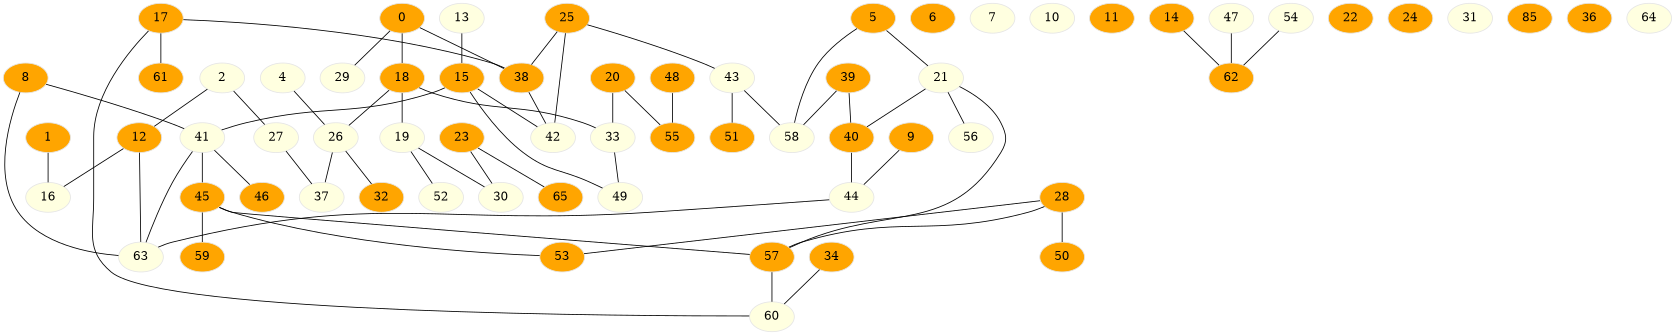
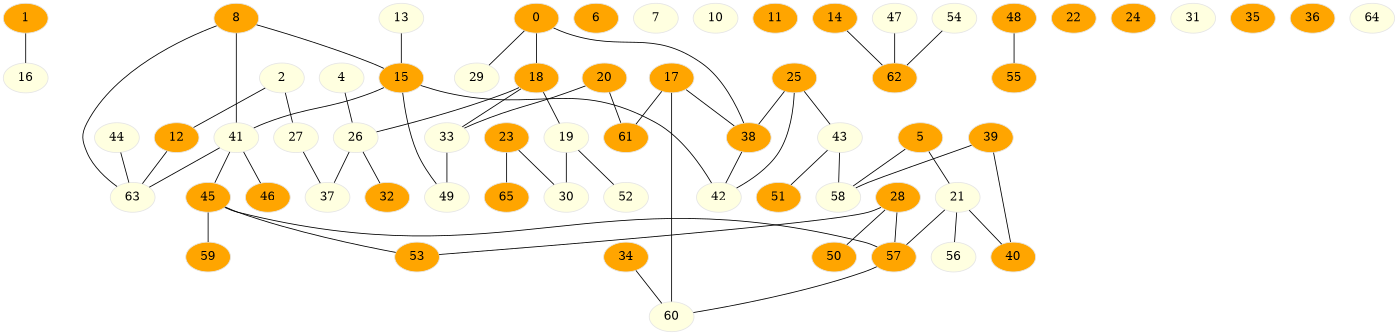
node "85": label "85" -> "35"
edge "8" -- "15": added
edge "20" -- "55": now "20" -- "61"
node "9": removed
edge "12" -- "16": removed
edge "40" -- "44": removed
